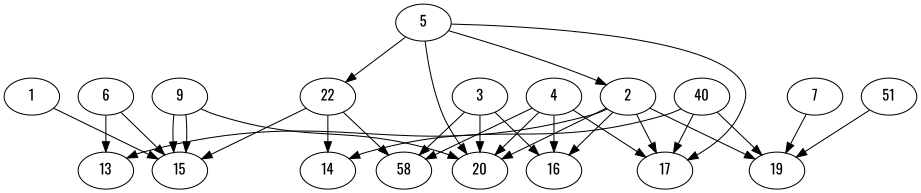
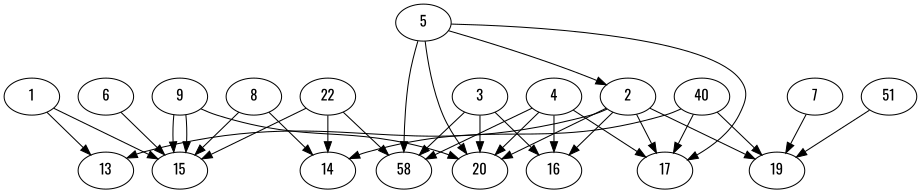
edge "5" -> "22": now "5" -> "58"
node "8": added
edge "6" -> "13": now "1" -> "13"
